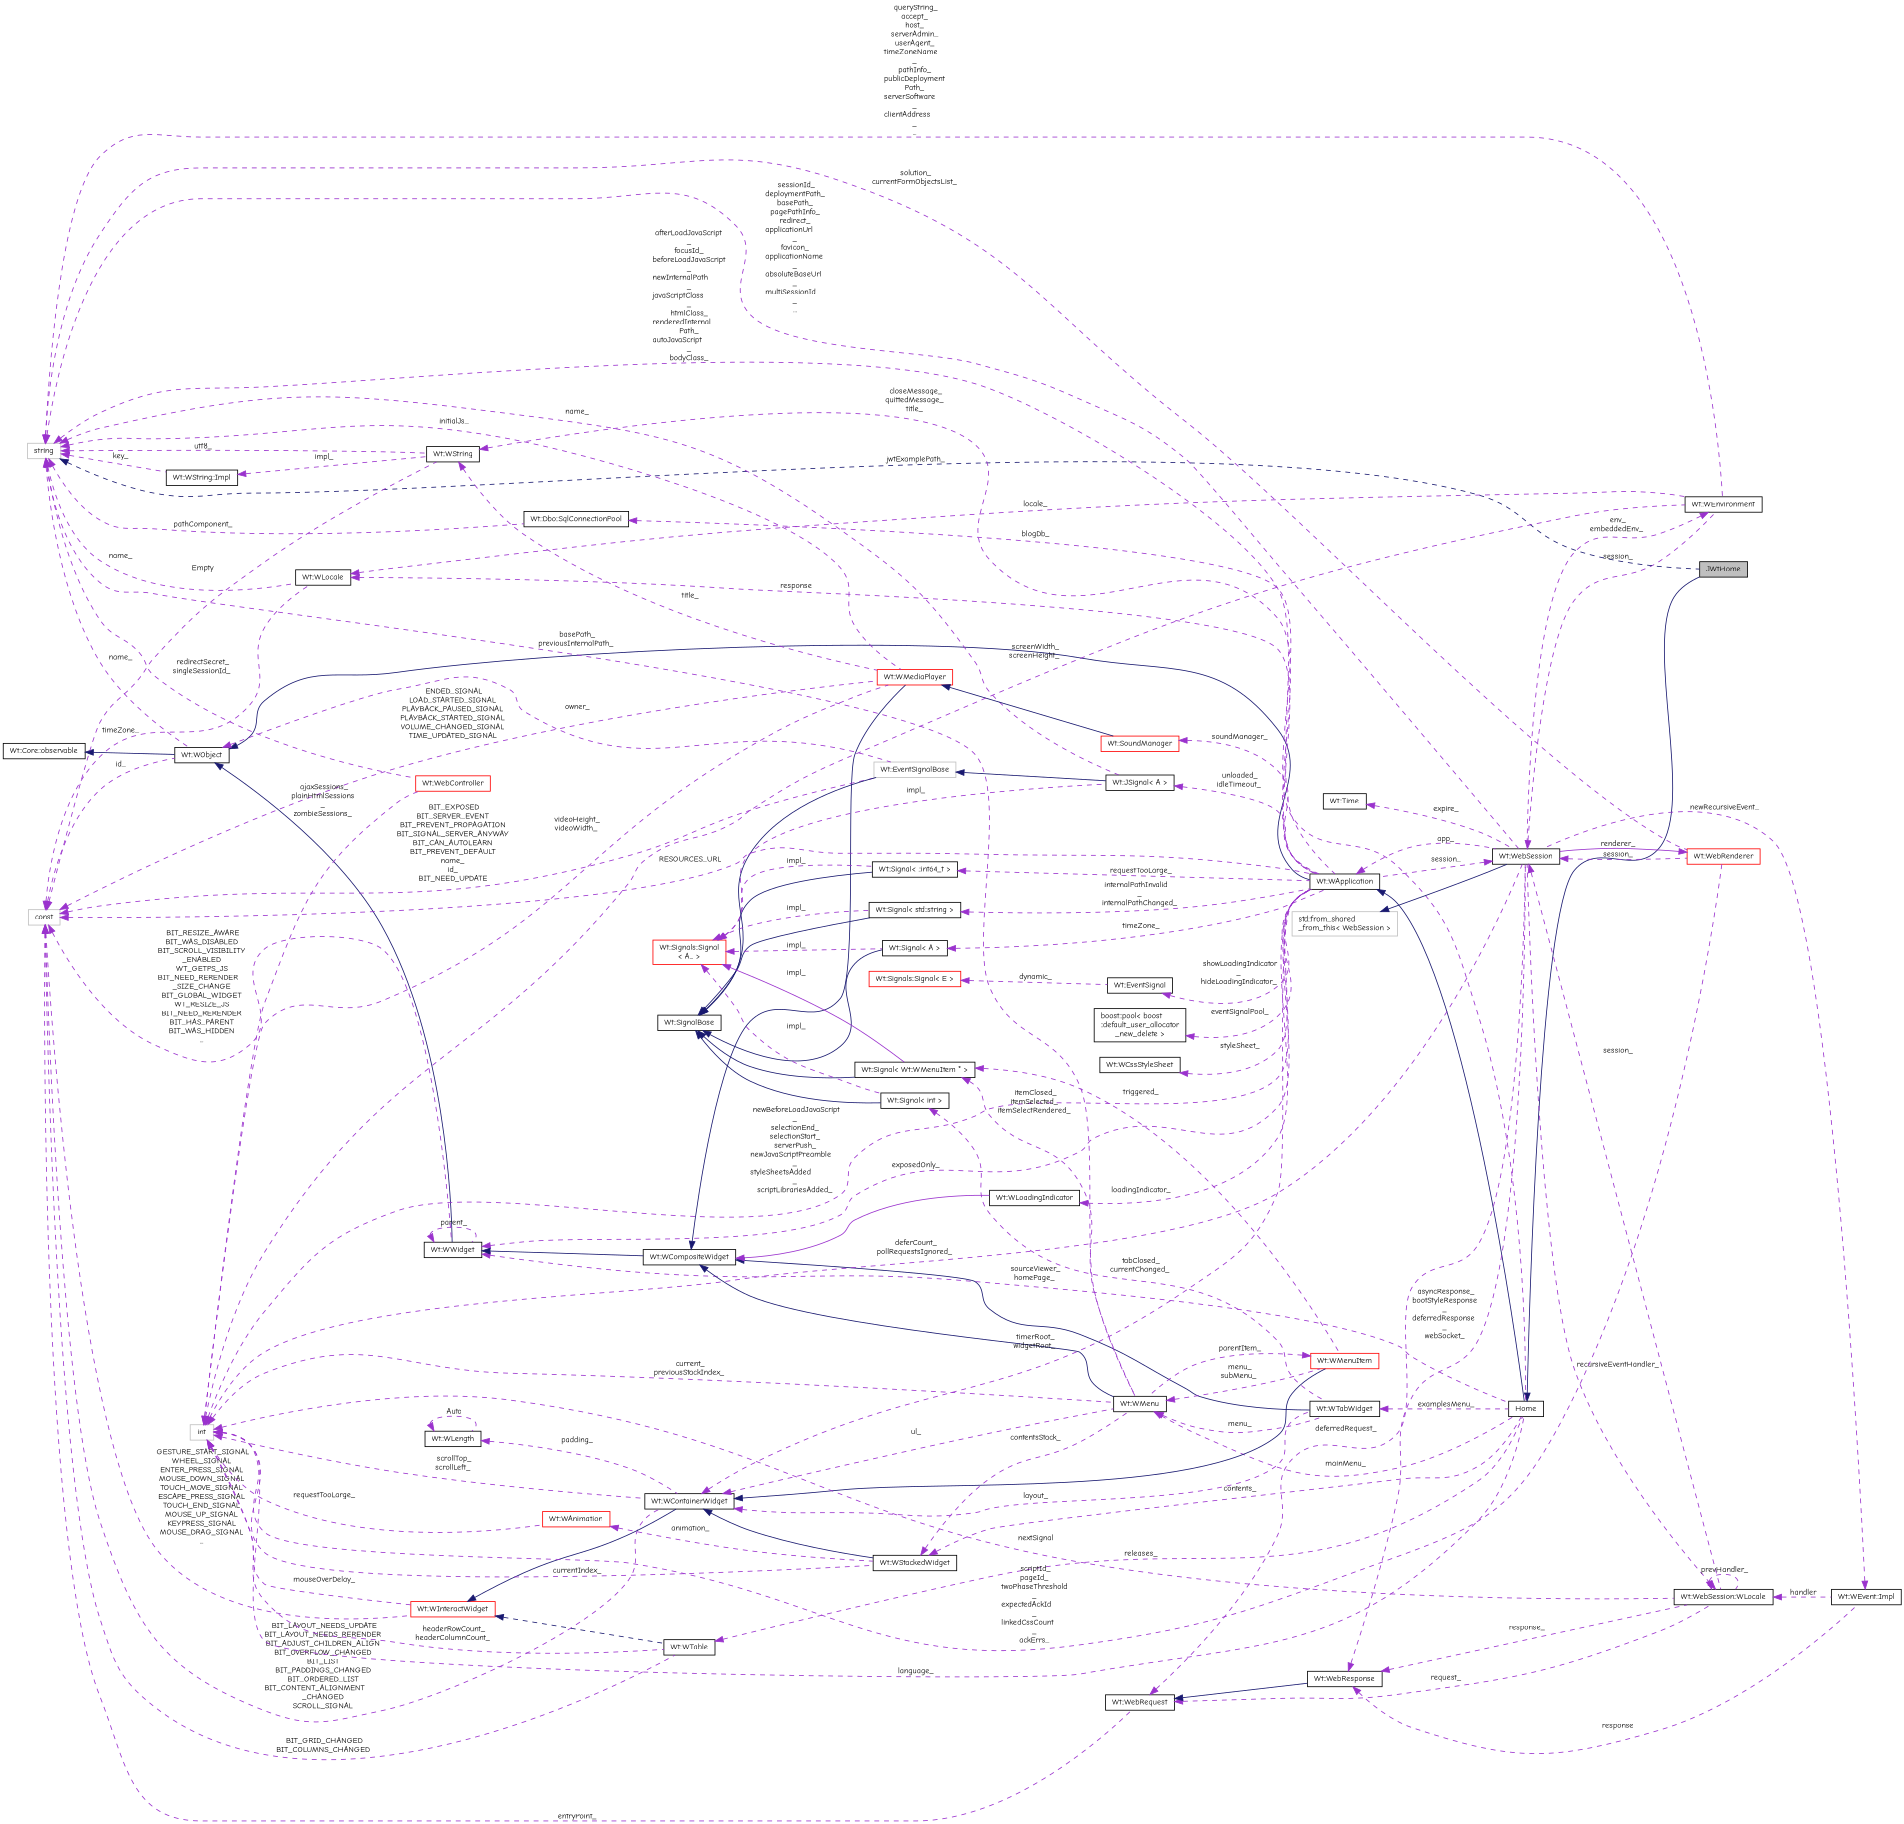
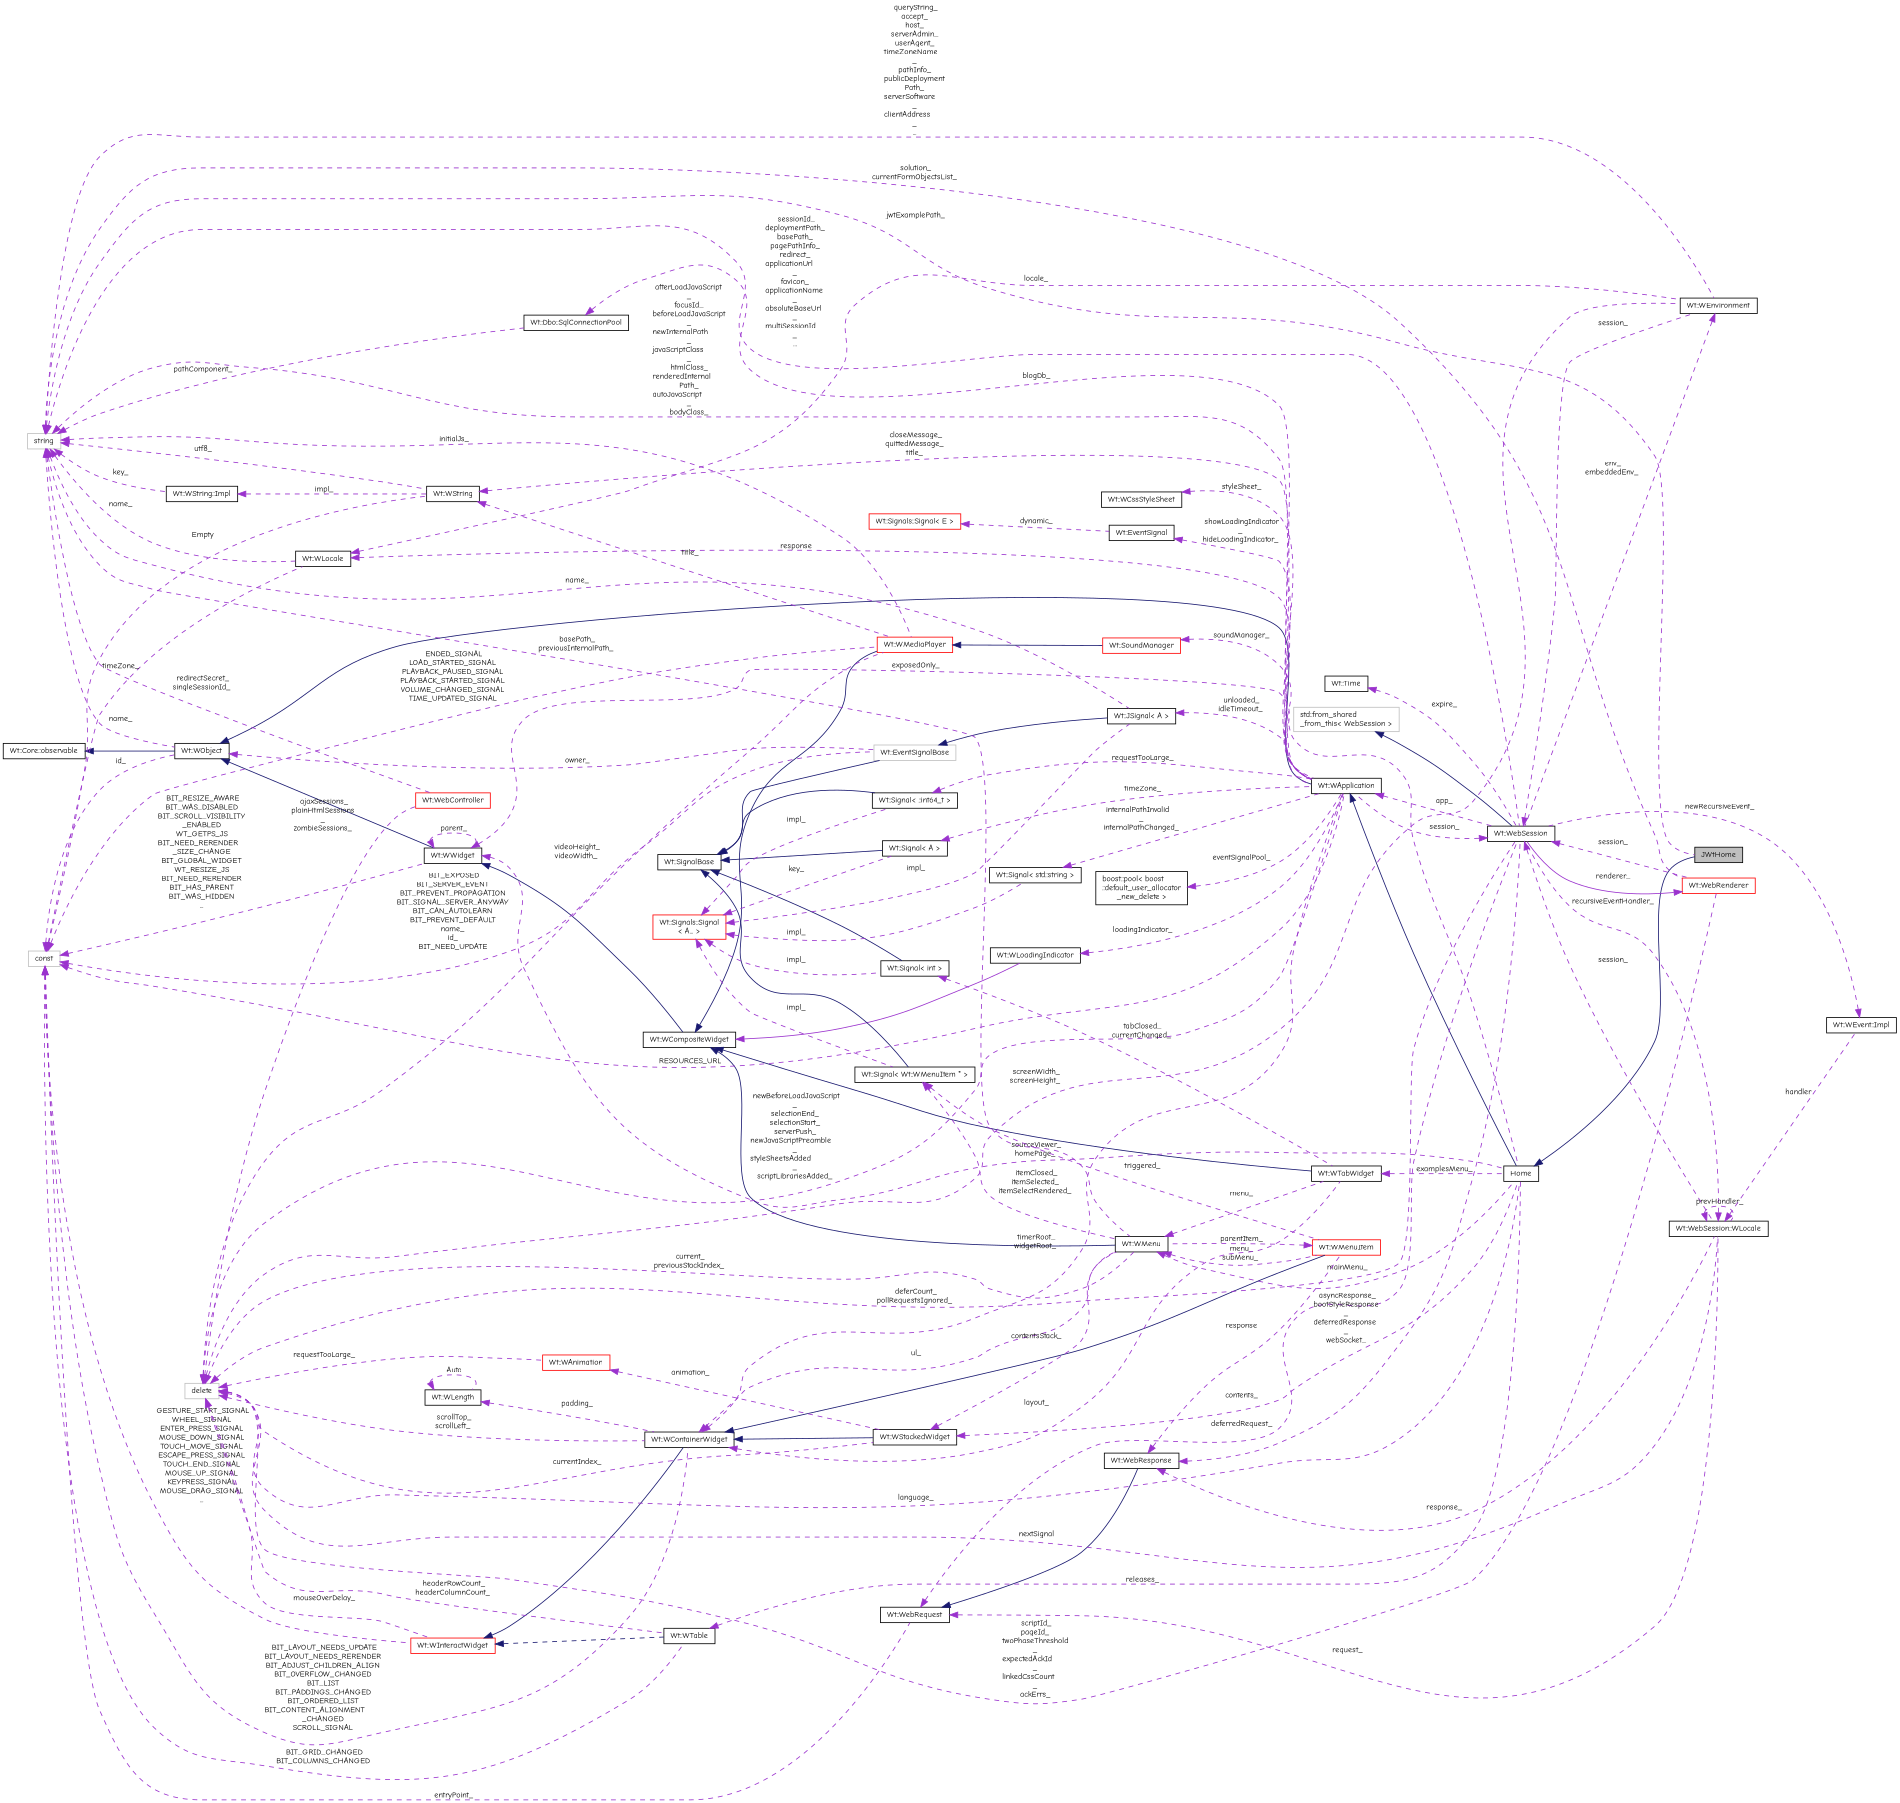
edge "JWtHome" -> "string": color midnightblue -> darkorchid3
edge "Wt::Signal< std::string >" -> "Wt::SignalBase": removed
edge "Wt::Signal< A >" -> "Wt::Signals::Signal < A... >": label " impl_" -> " key_"
edge "Wt::Signal< Wt::WMenuItem * >" -> "Wt::Signals::Signal < A... >": style solid -> dashed
node "int": label "int" -> "delete"
edge "Wt::WEvent::Impl" -> "Wt::WebResponse": now "Wt::WMenuItem" -> "Wt::WebResponse"
